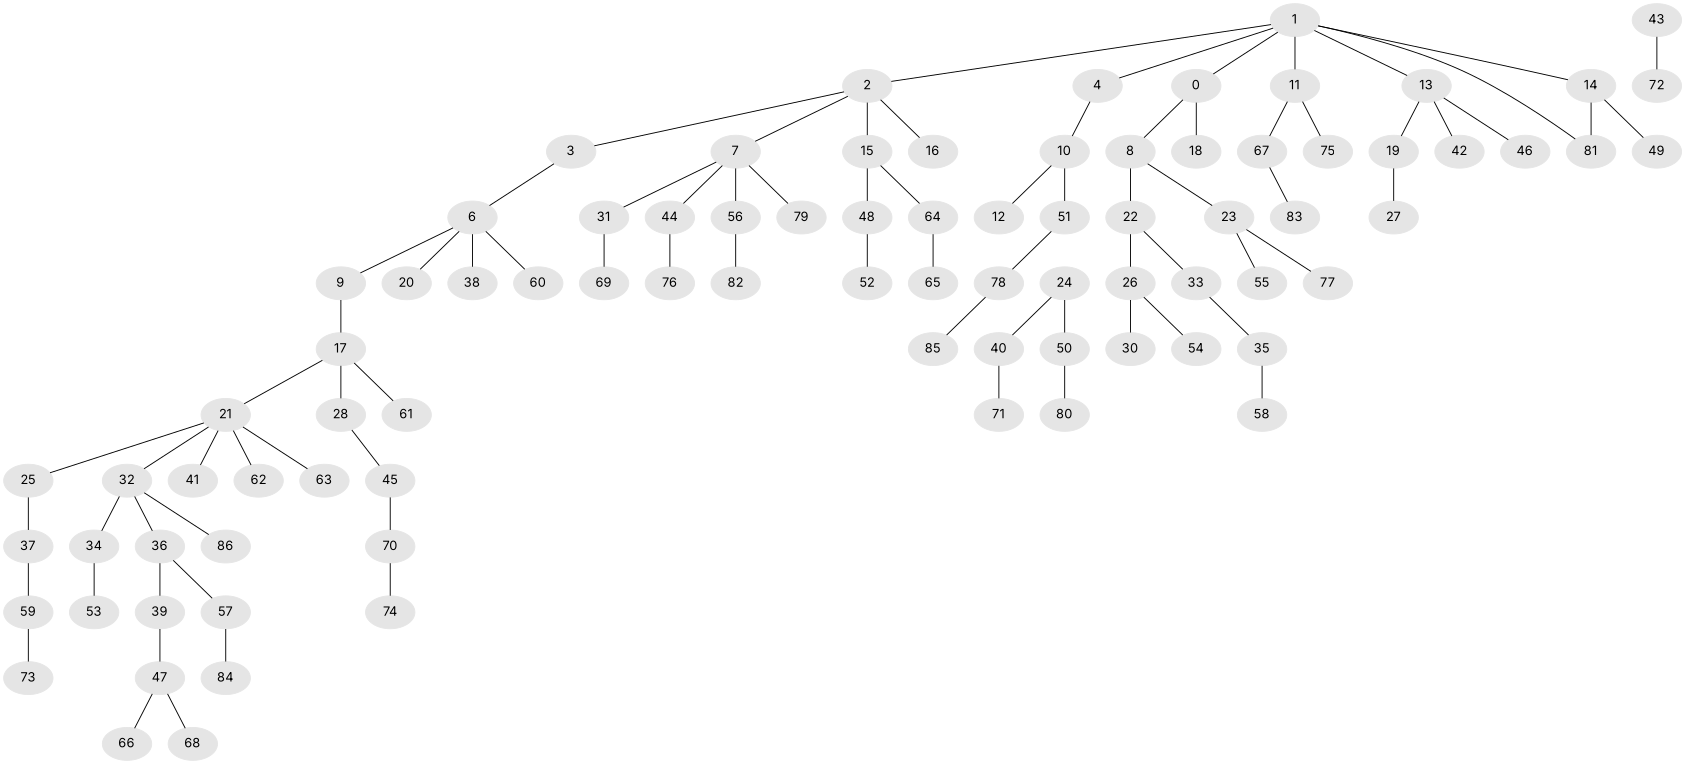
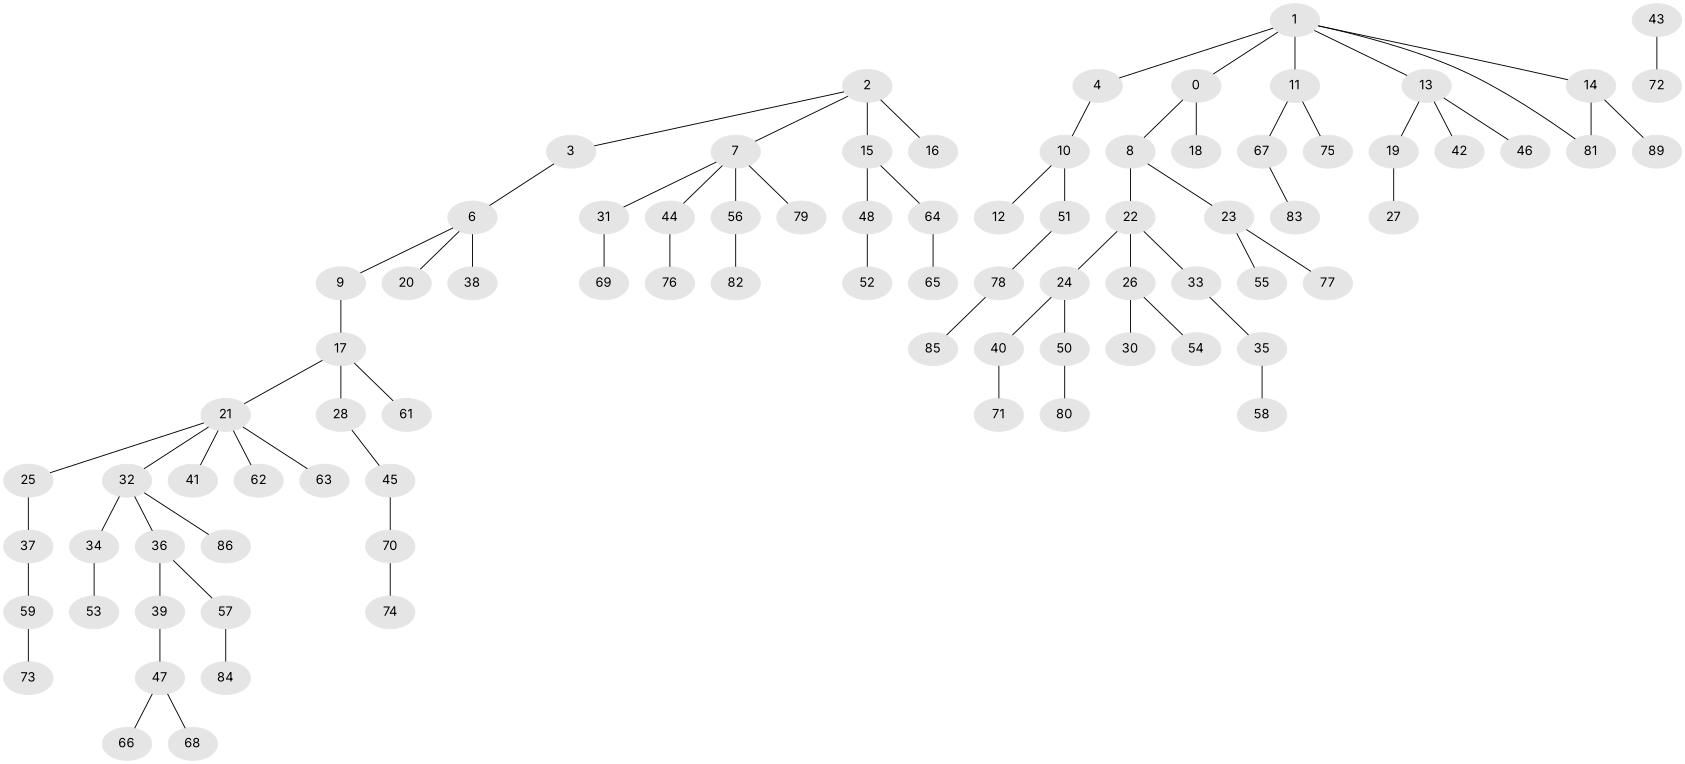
edge "1" -- "2": removed
node "49": label "49" -> "89"
edge "22" -- "24": added
node "60": removed
